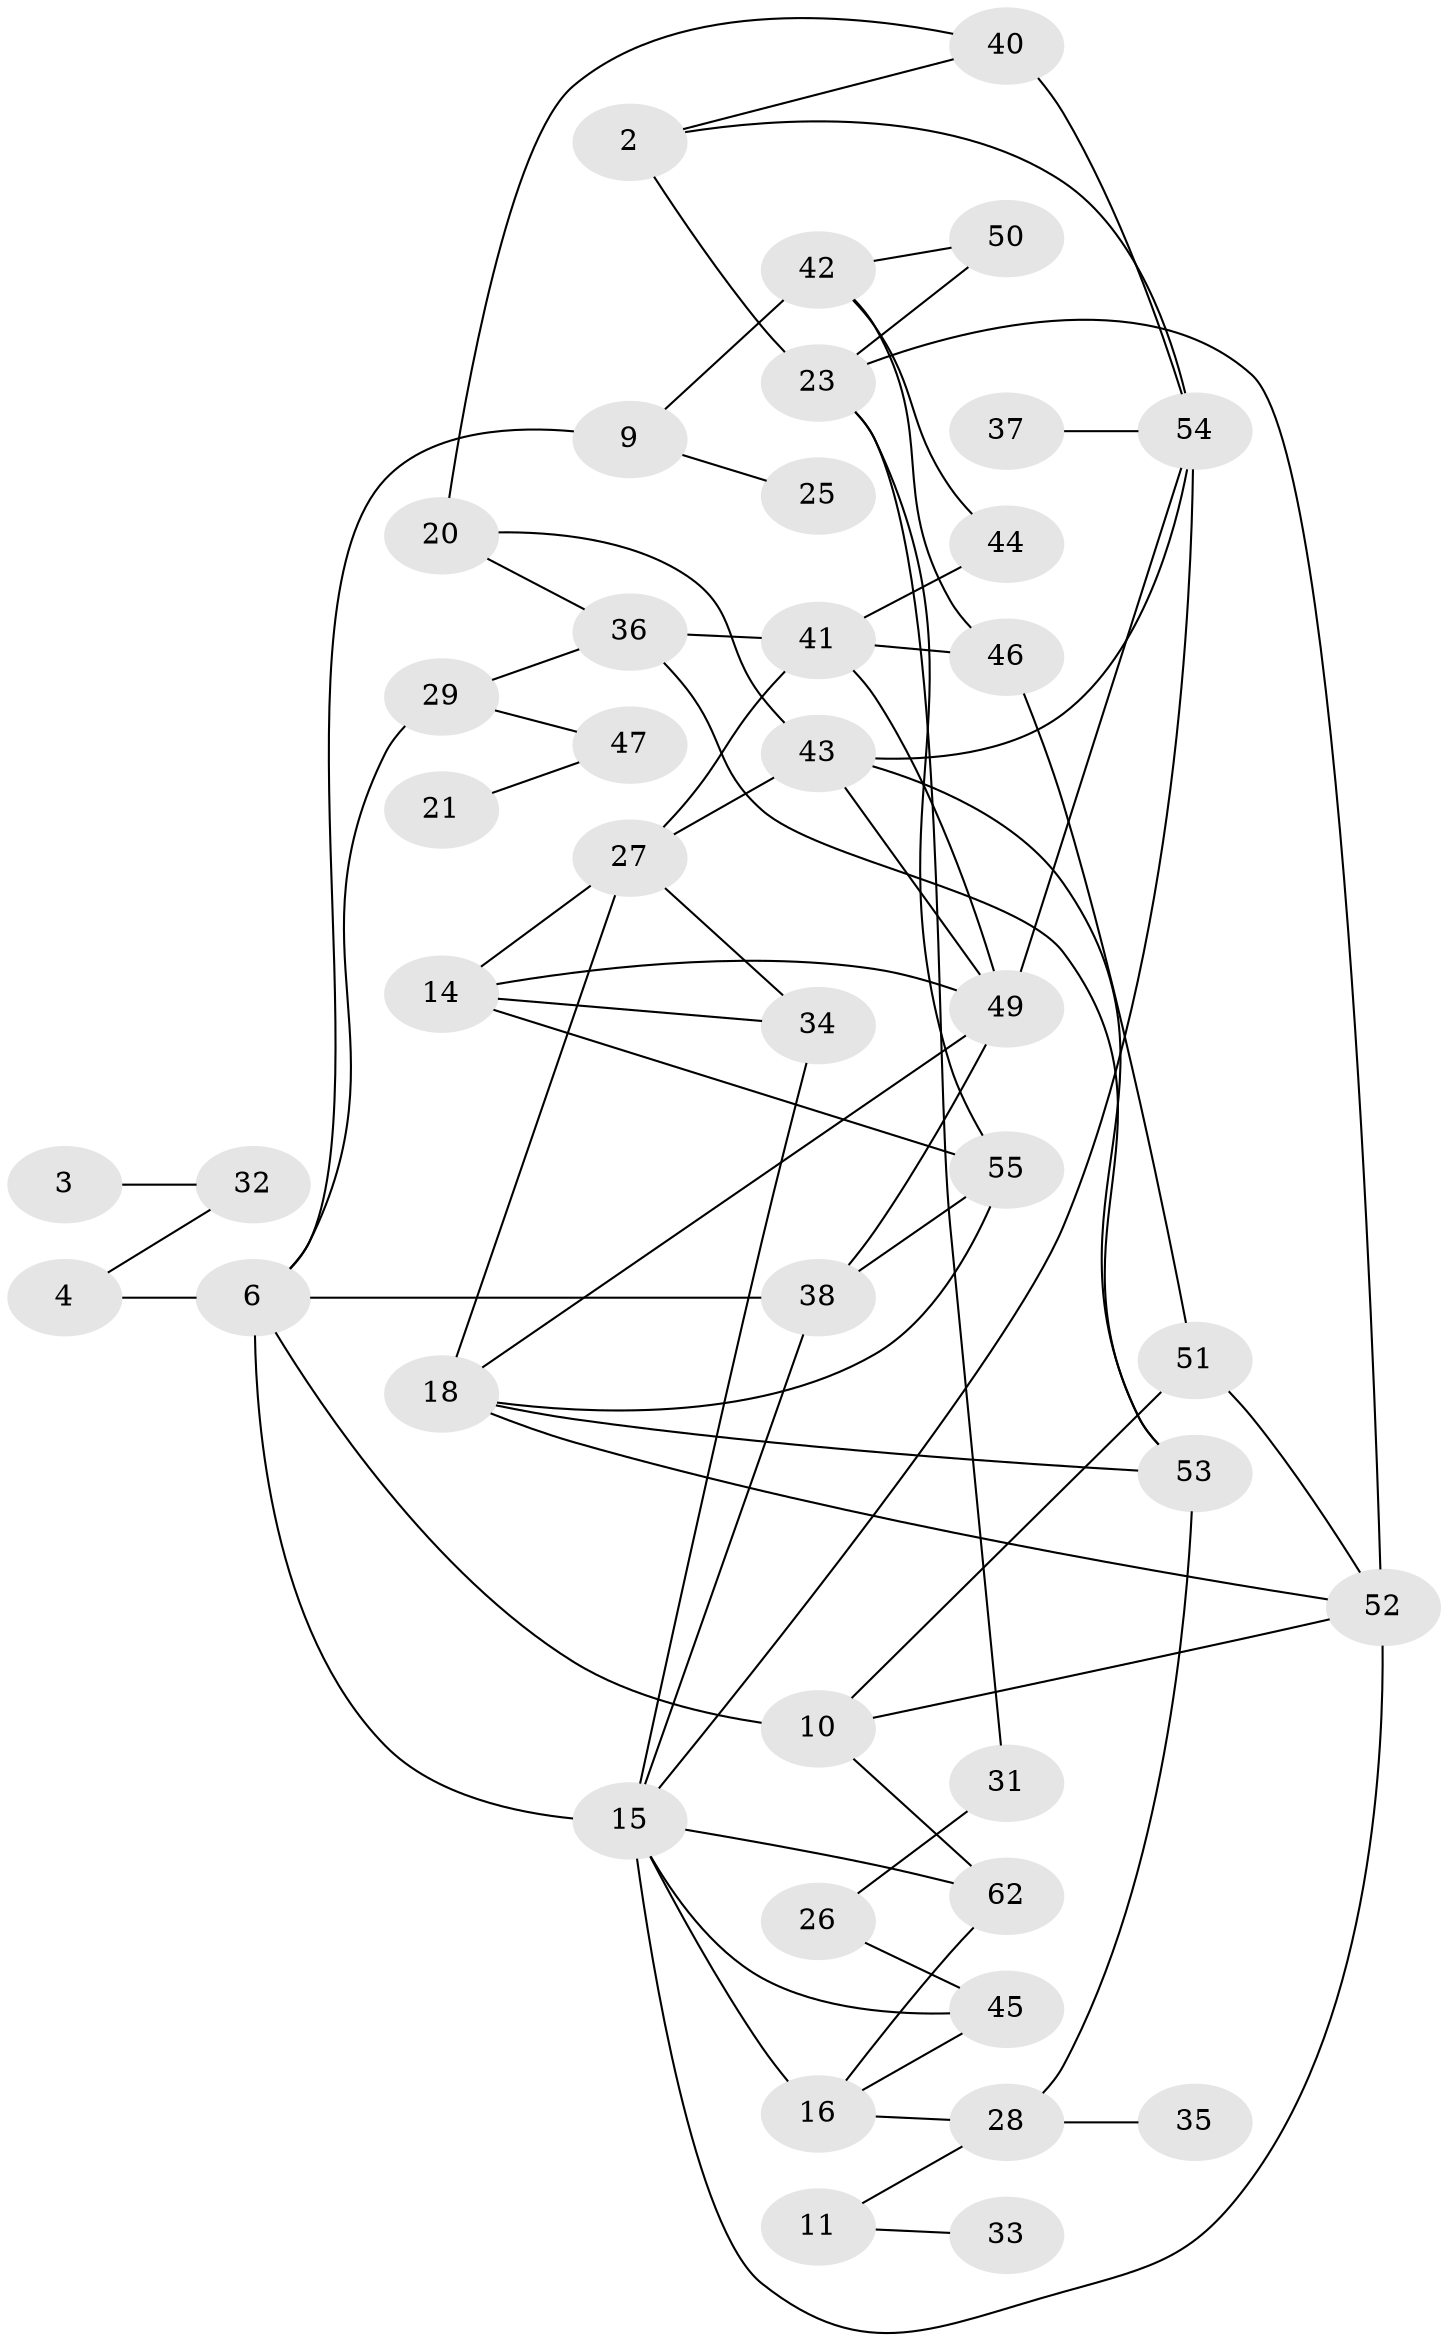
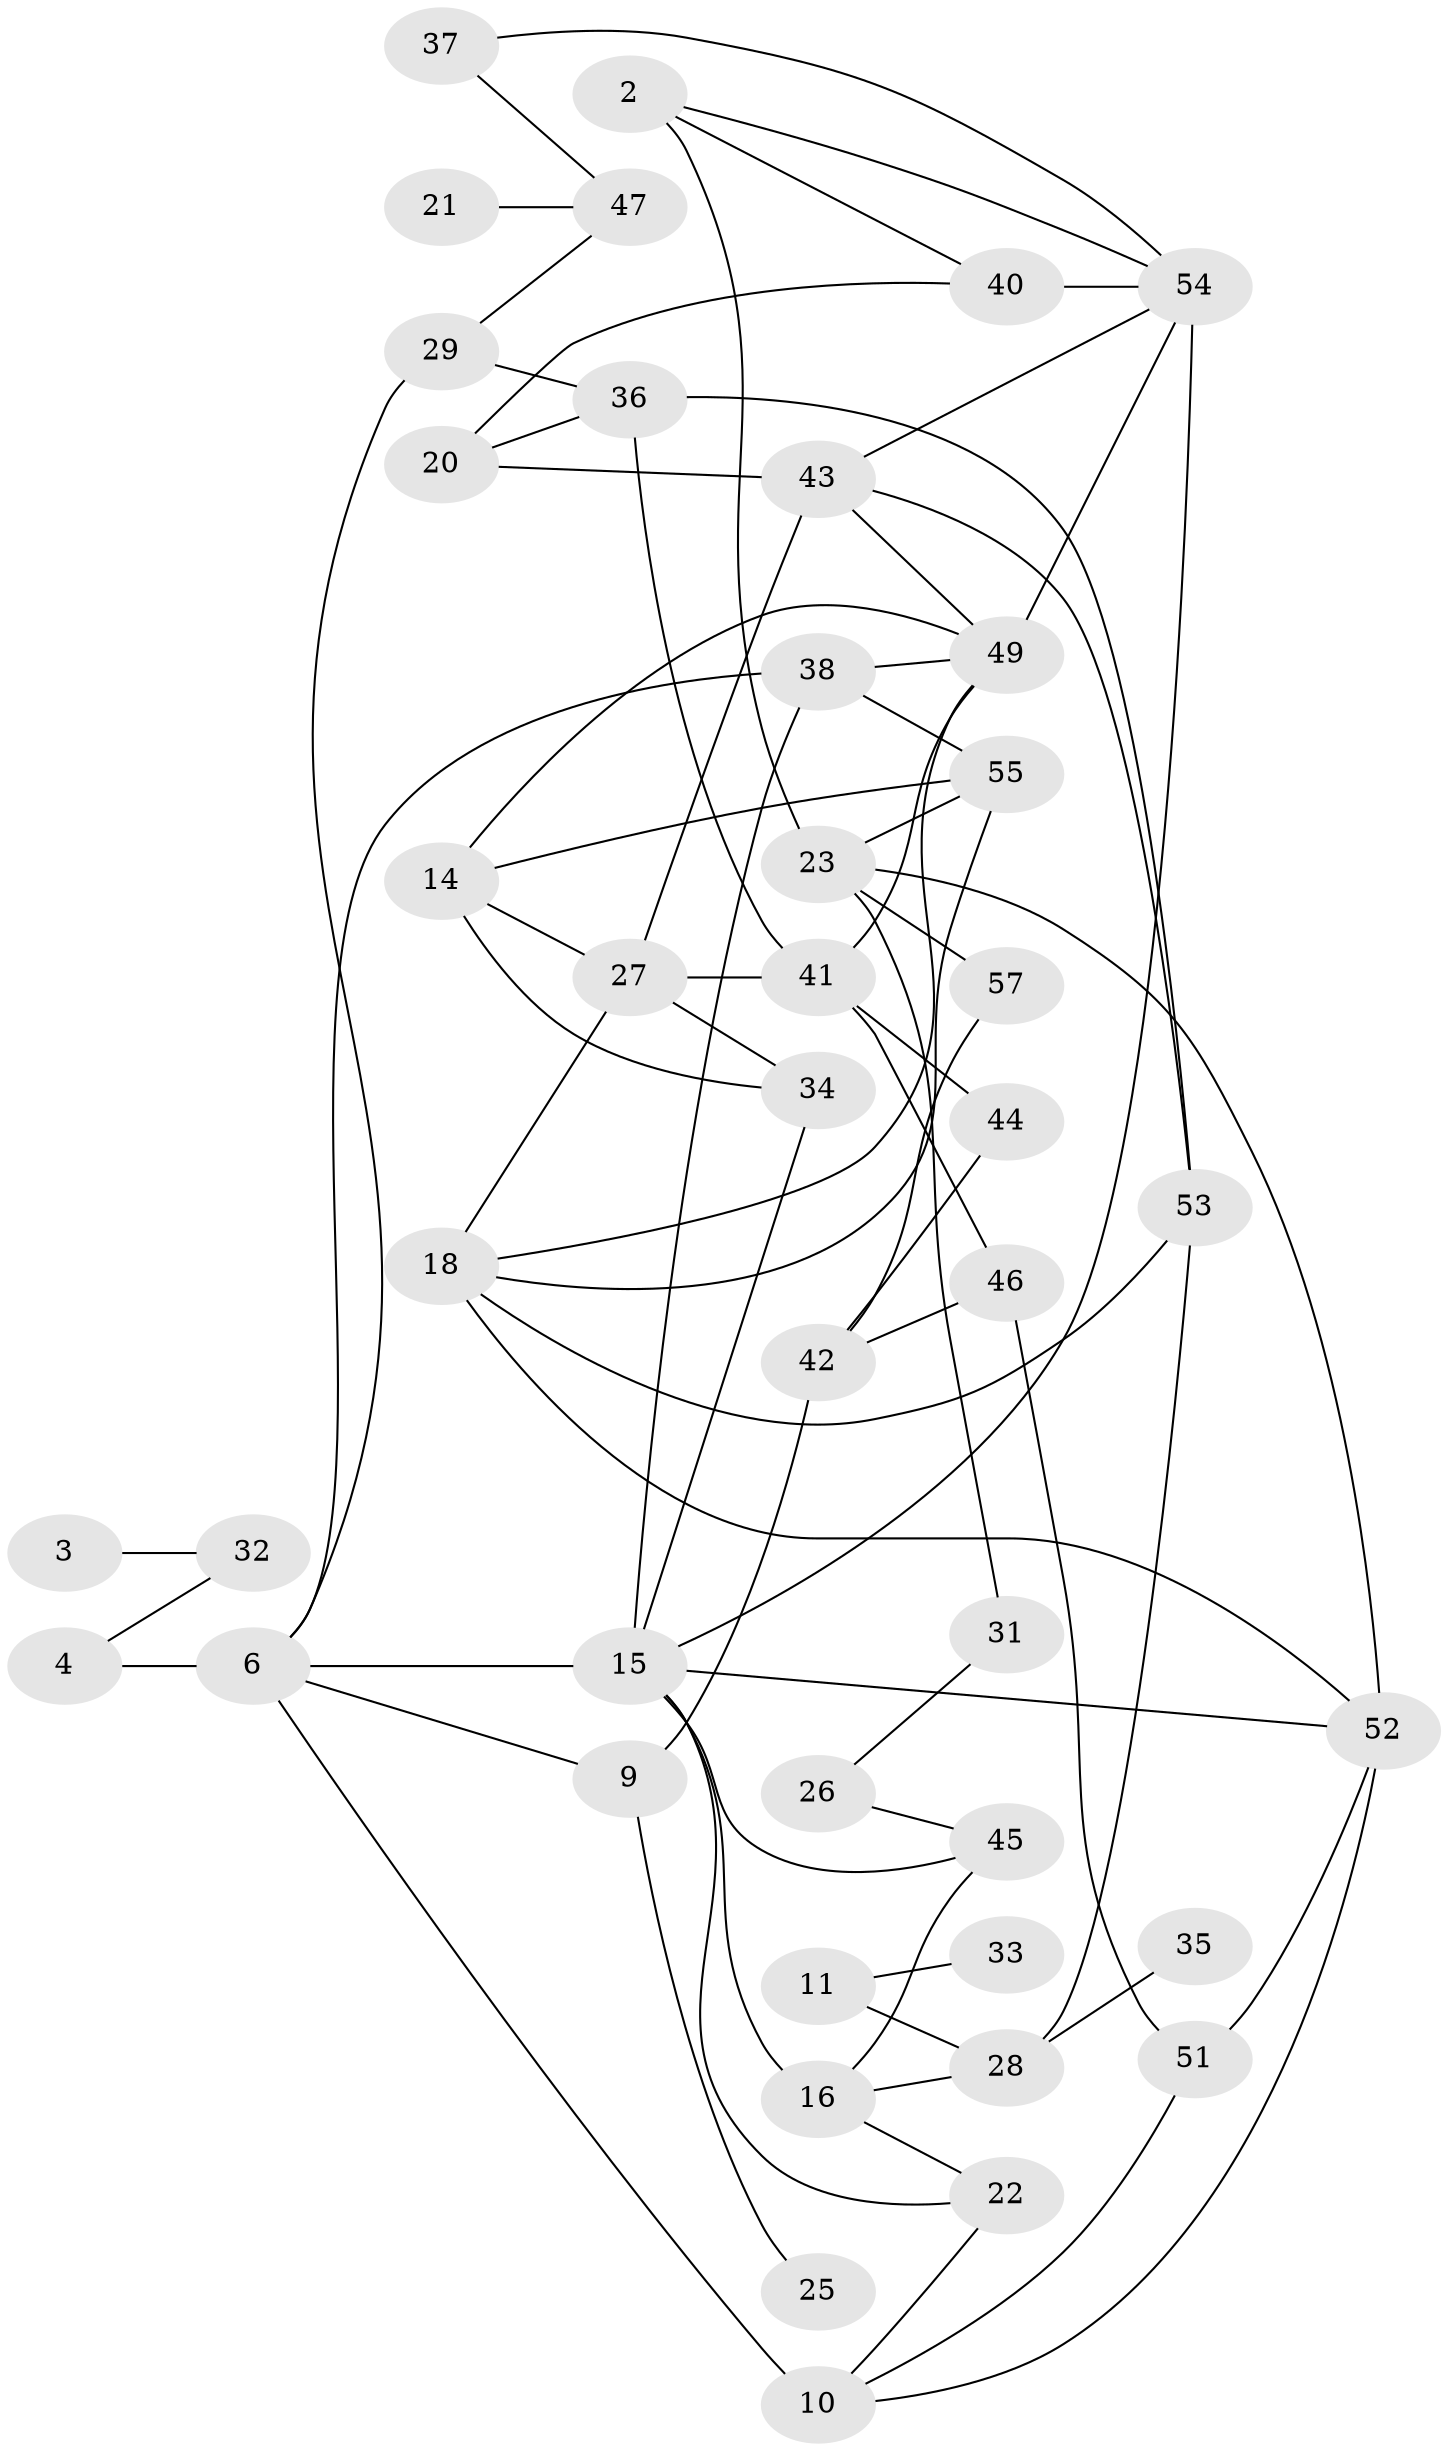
edge "37" -- "47": added
node "50": label "50" -> "57"
node "62": label "62" -> "22"
